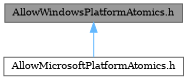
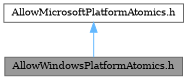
edge "AllowMicrosoftPlatformAtomics.h" -> "AllowWindowsPlatformAtomics.h": reversed
